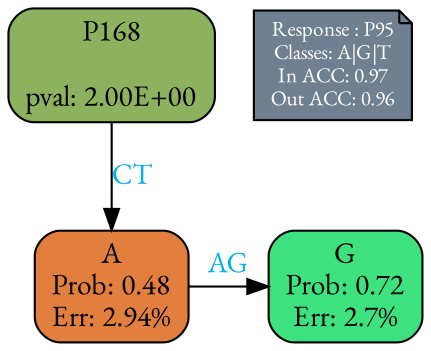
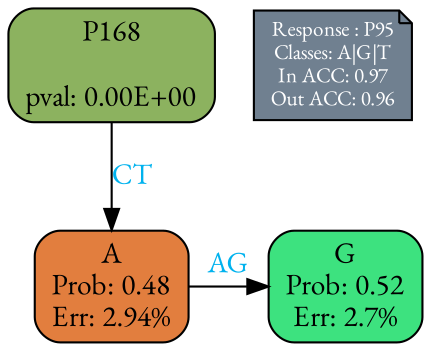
node "P168 pval: 2.00E+00": label "P168 pval: 2.00E+00" -> "P168 pval: 0.00E+00"
node "G Prob: 0.72 Err: 2.7%": label "G Prob: 0.72 Err: 2.7%" -> "G Prob: 0.52 Err: 2.7%"
